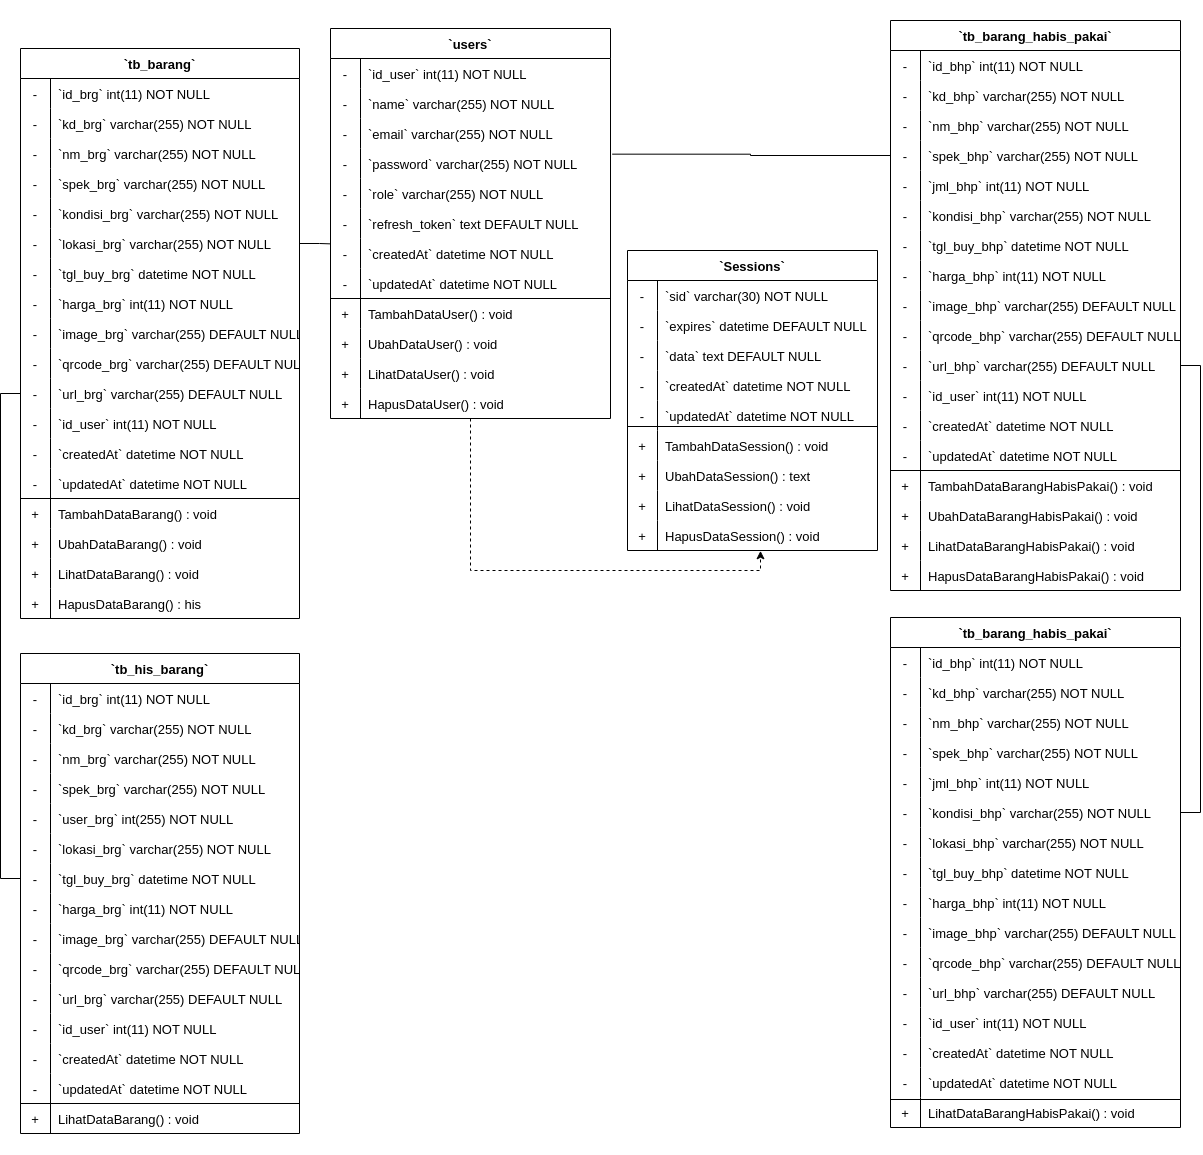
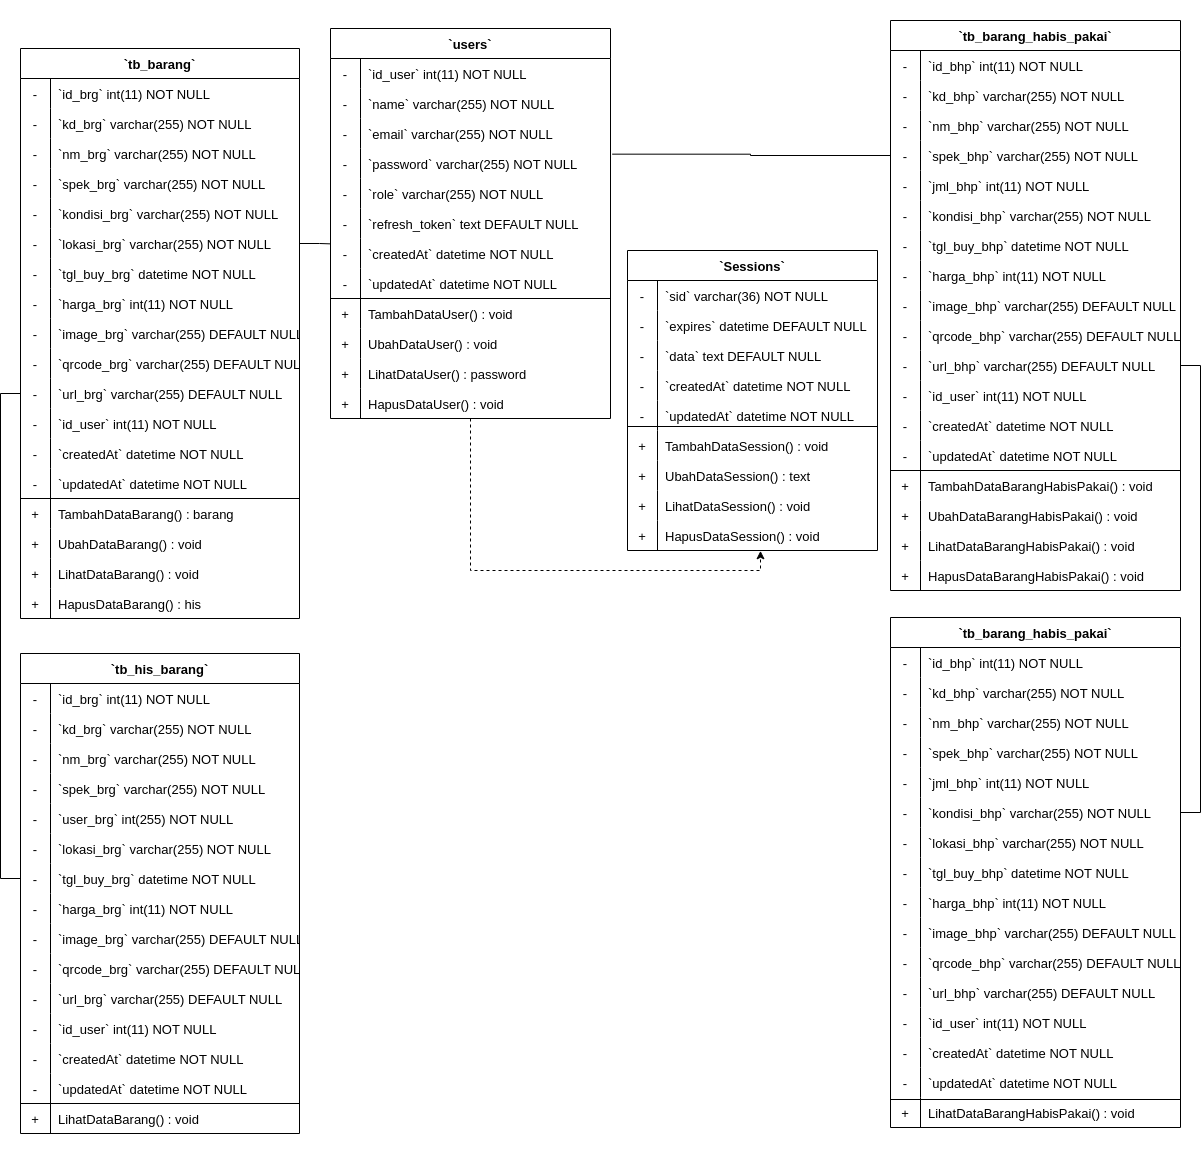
node "`sid` varchar(30) NOT NULL": label "`sid` varchar(30) NOT NULL" -> "`sid` varchar(36) NOT NULL"
node "LihatDataUser() : void": label "LihatDataUser() : void" -> "LihatDataUser() : password"
node "TambahDataBarang() : void": label "TambahDataBarang() : void" -> "TambahDataBarang() : barang"
